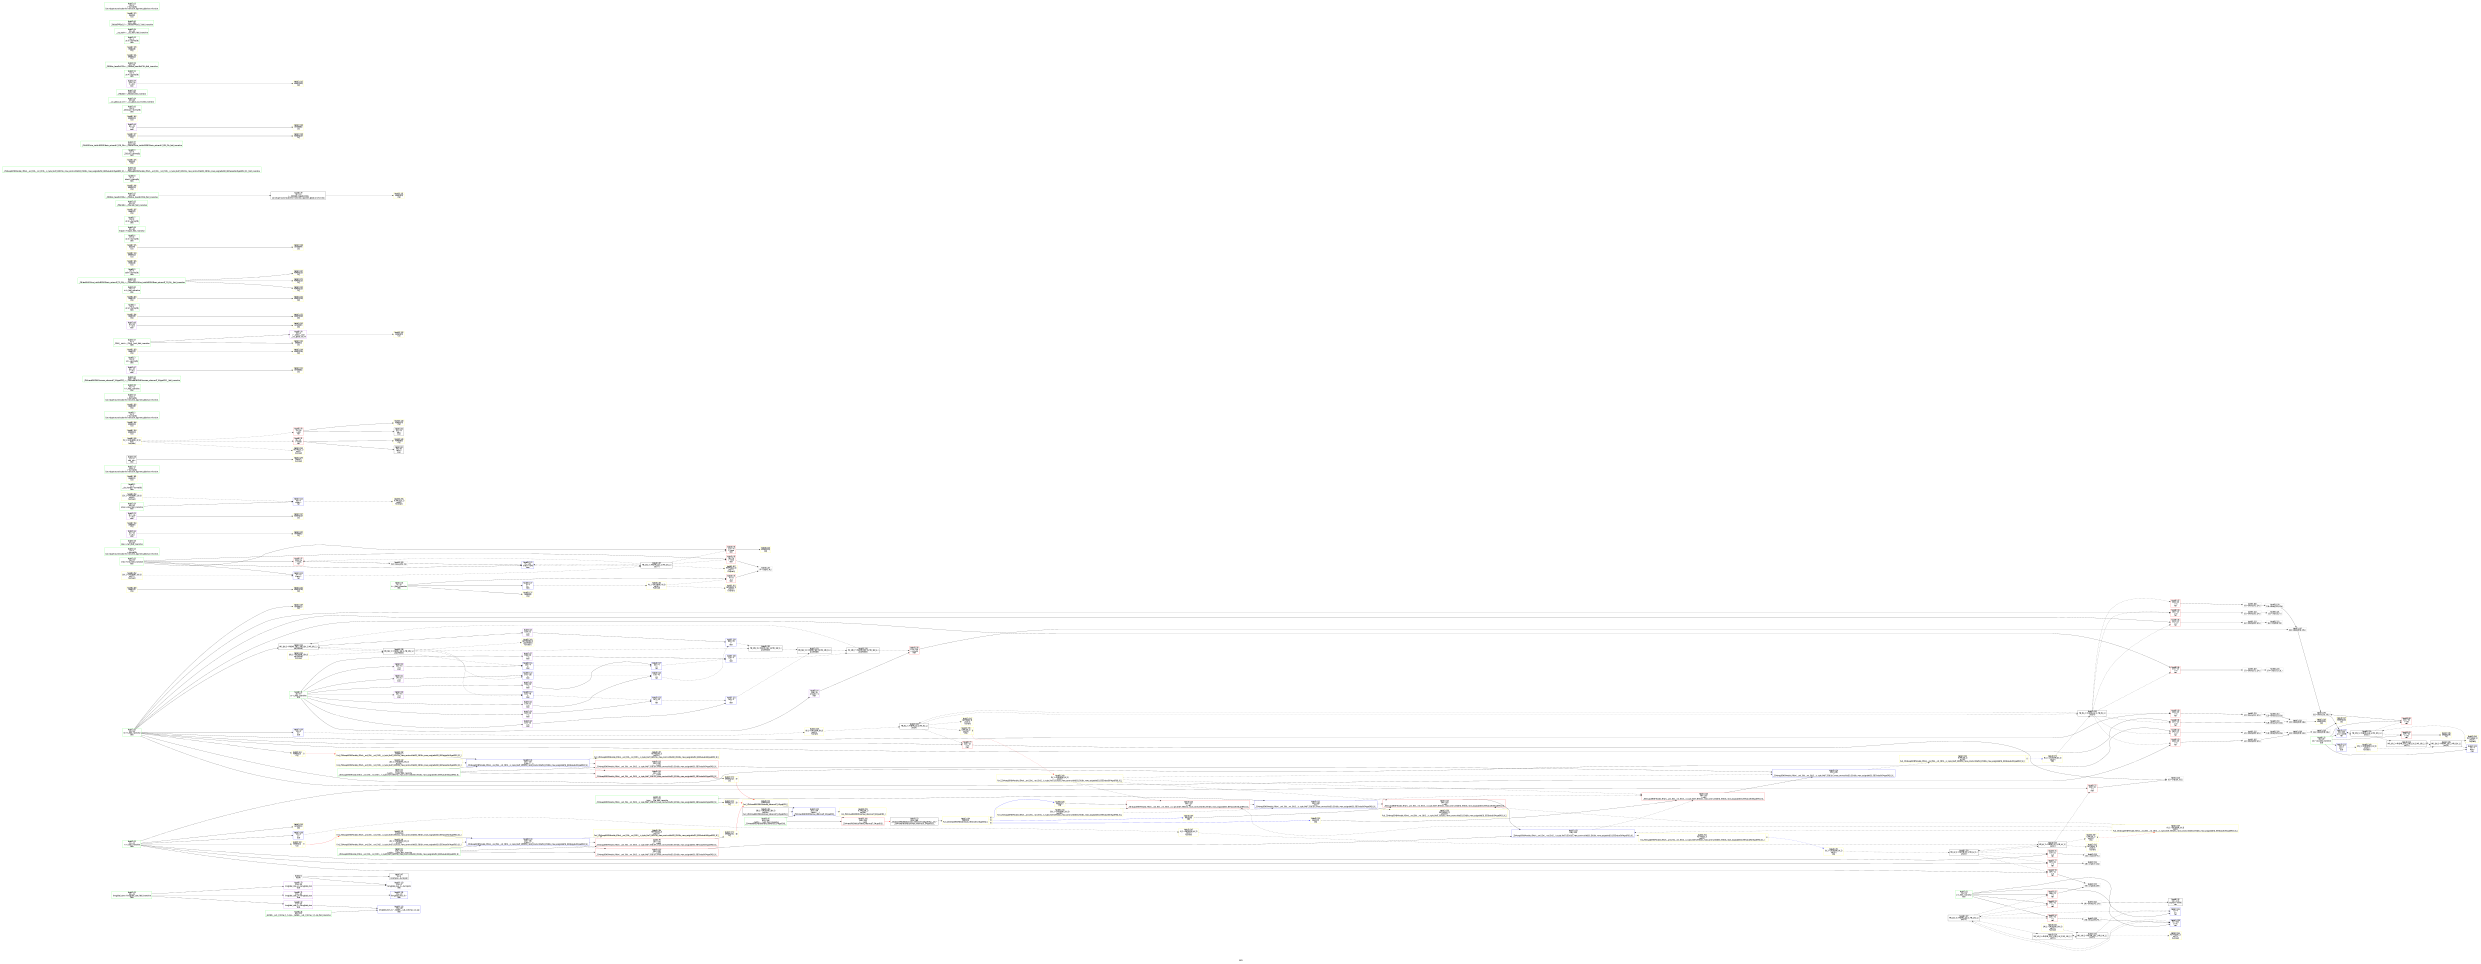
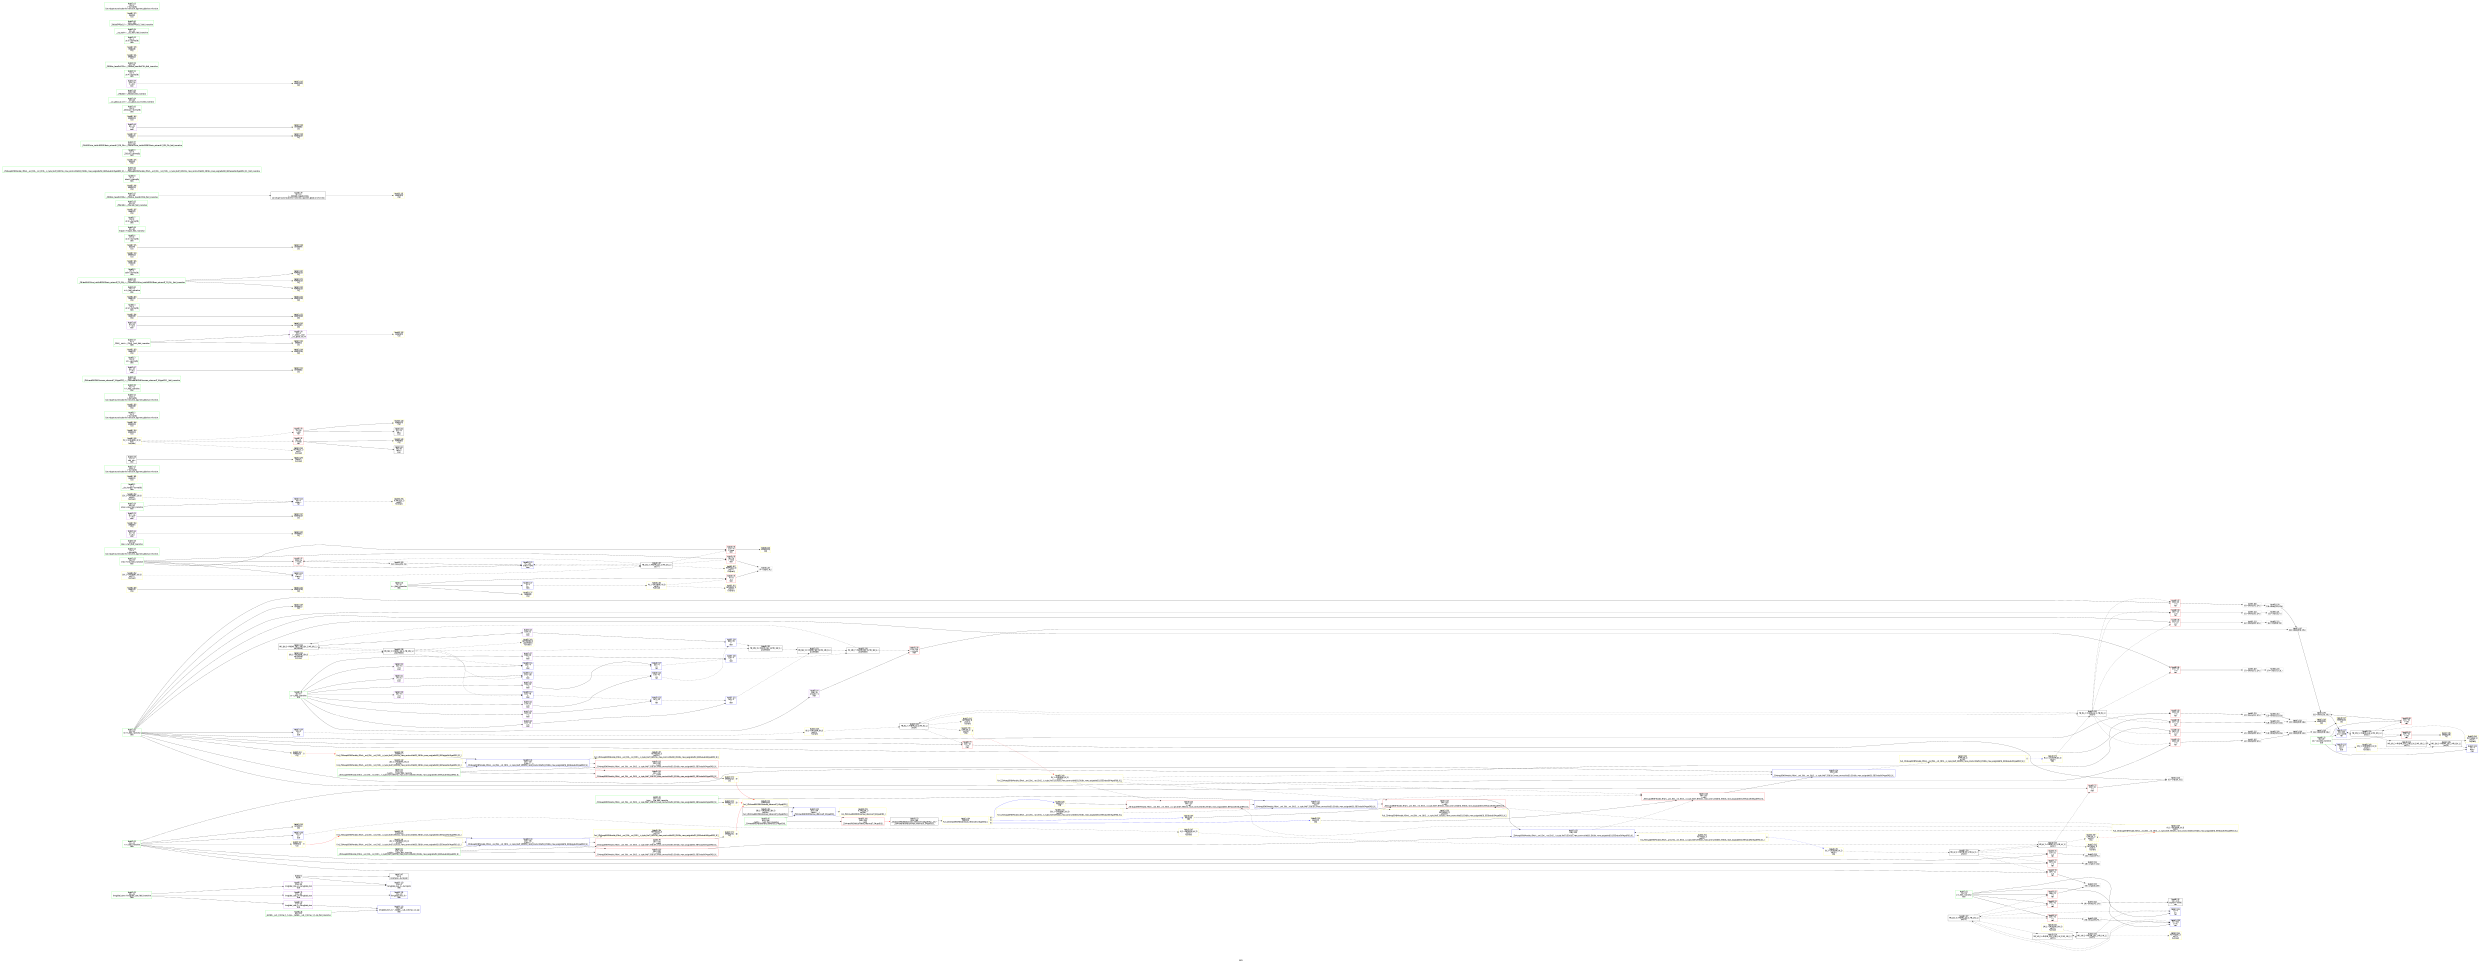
edge "NodeID: 20" -> "NodeID: 225": now "NodeID: 20" -> "NodeID: 87"
